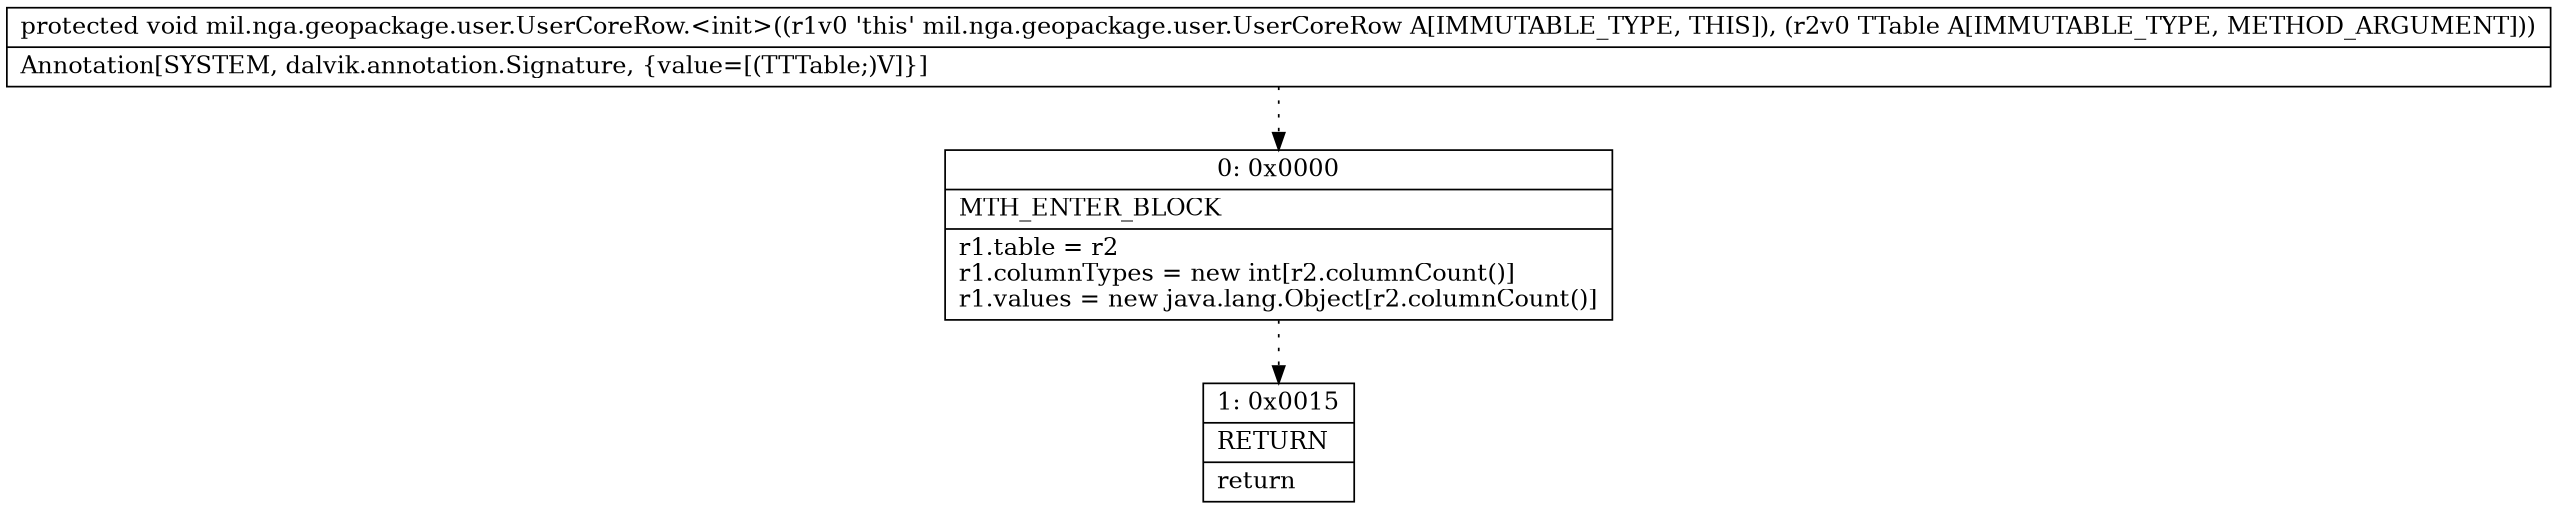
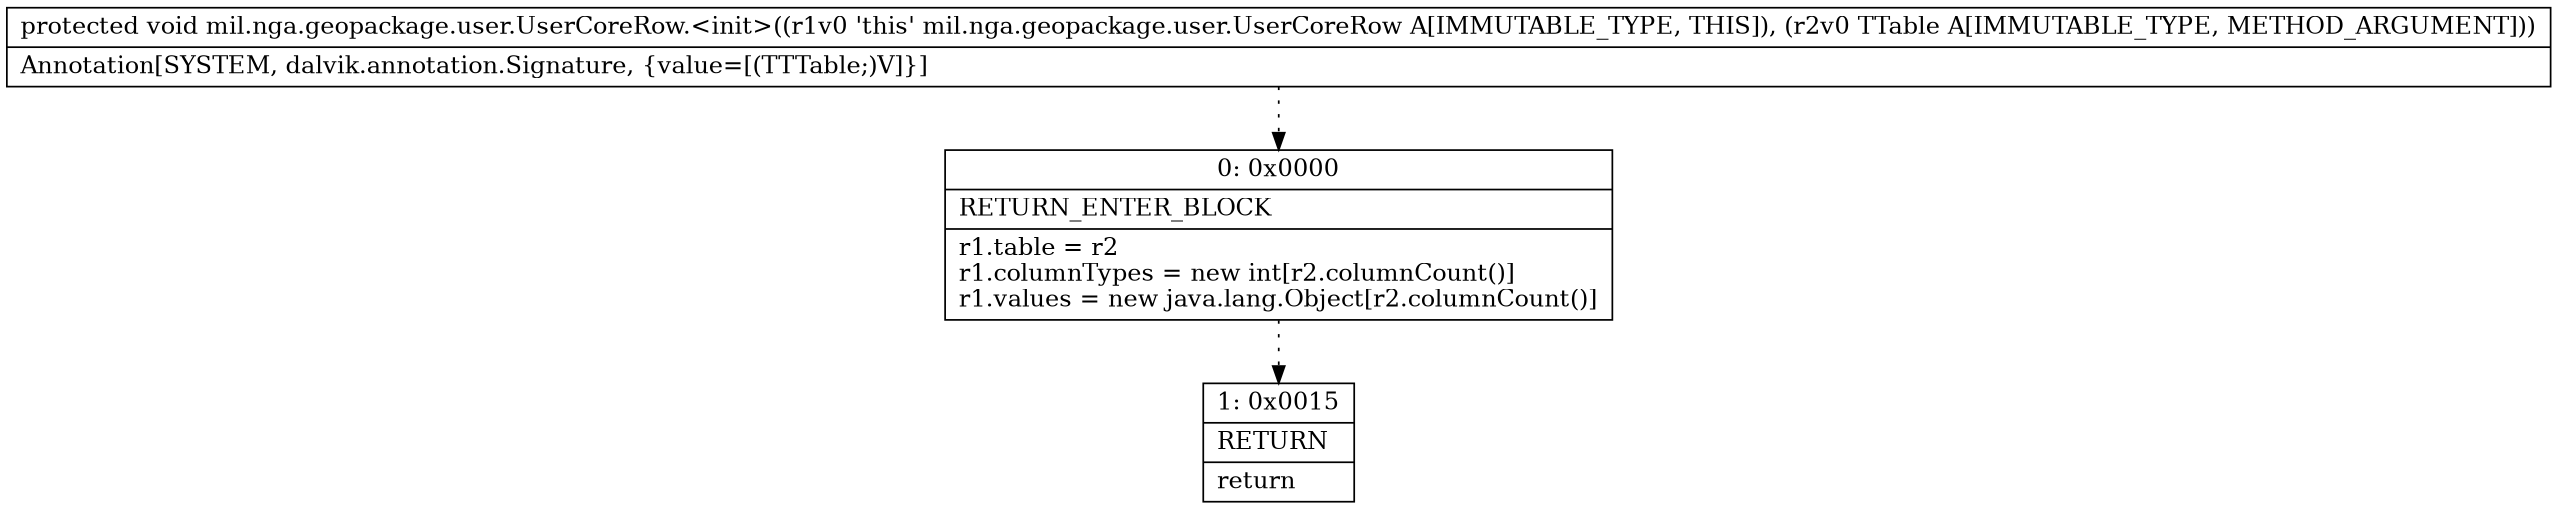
node "0: 0x0000": text "MTH_ENTER_BLOCK" -> "RETURN_ENTER_BLOCK"
